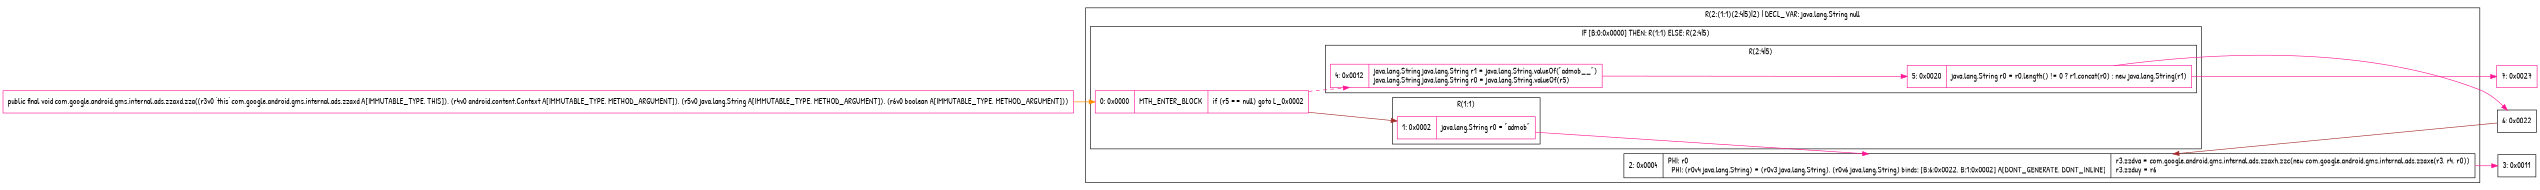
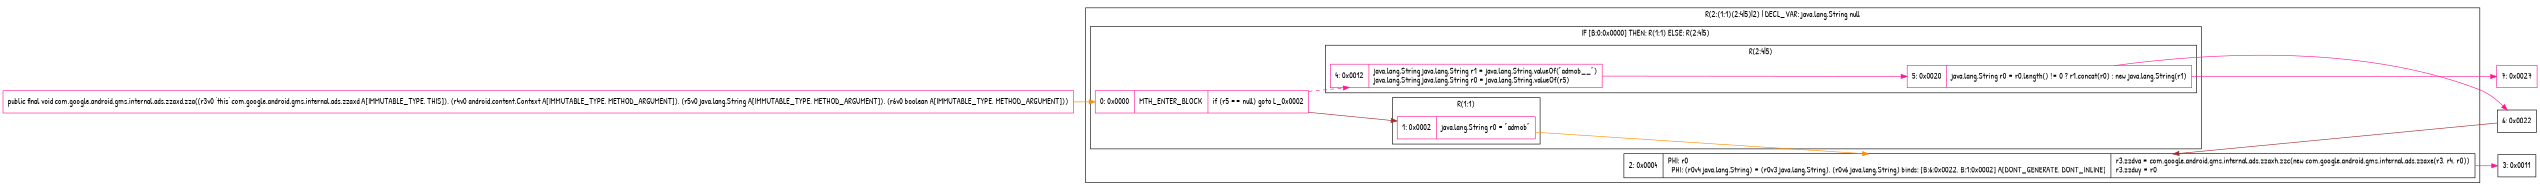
edge "1: 0x0002" -> "2: 0x0004": color deeppink -> darkorange
node "2: 0x0004": text "r3.zzduy = r6" -> "r3.zzduy = r0"
